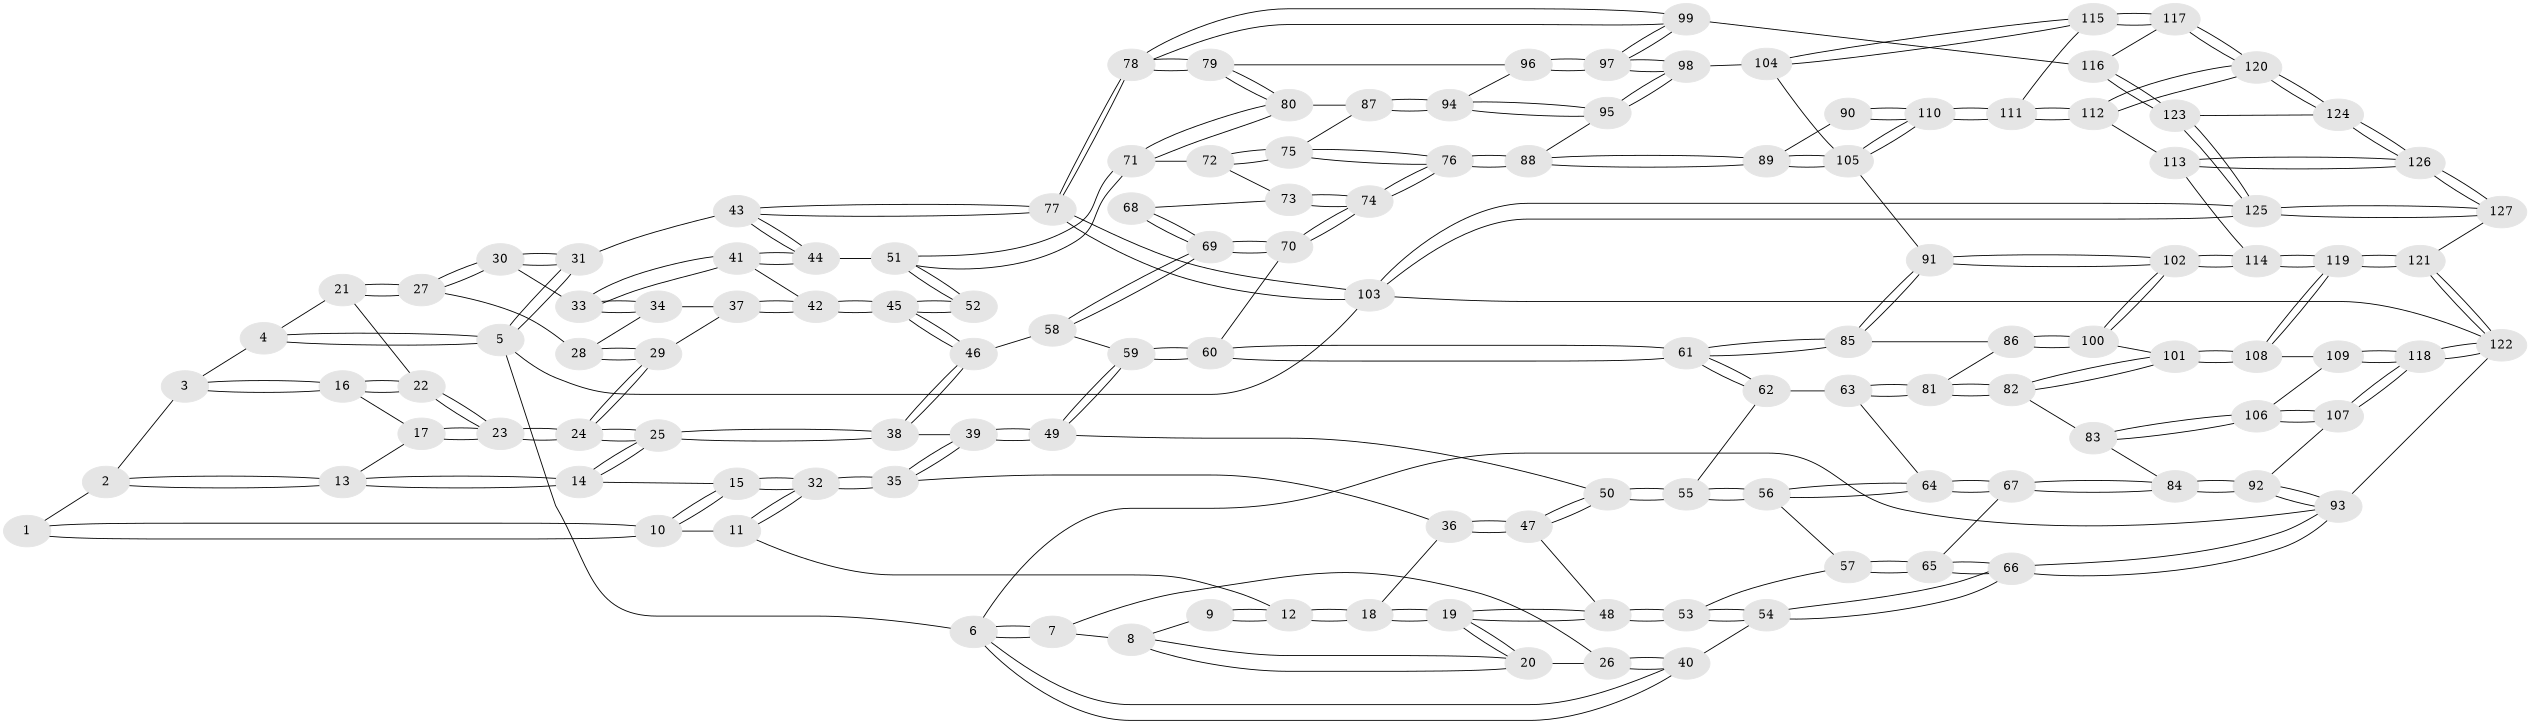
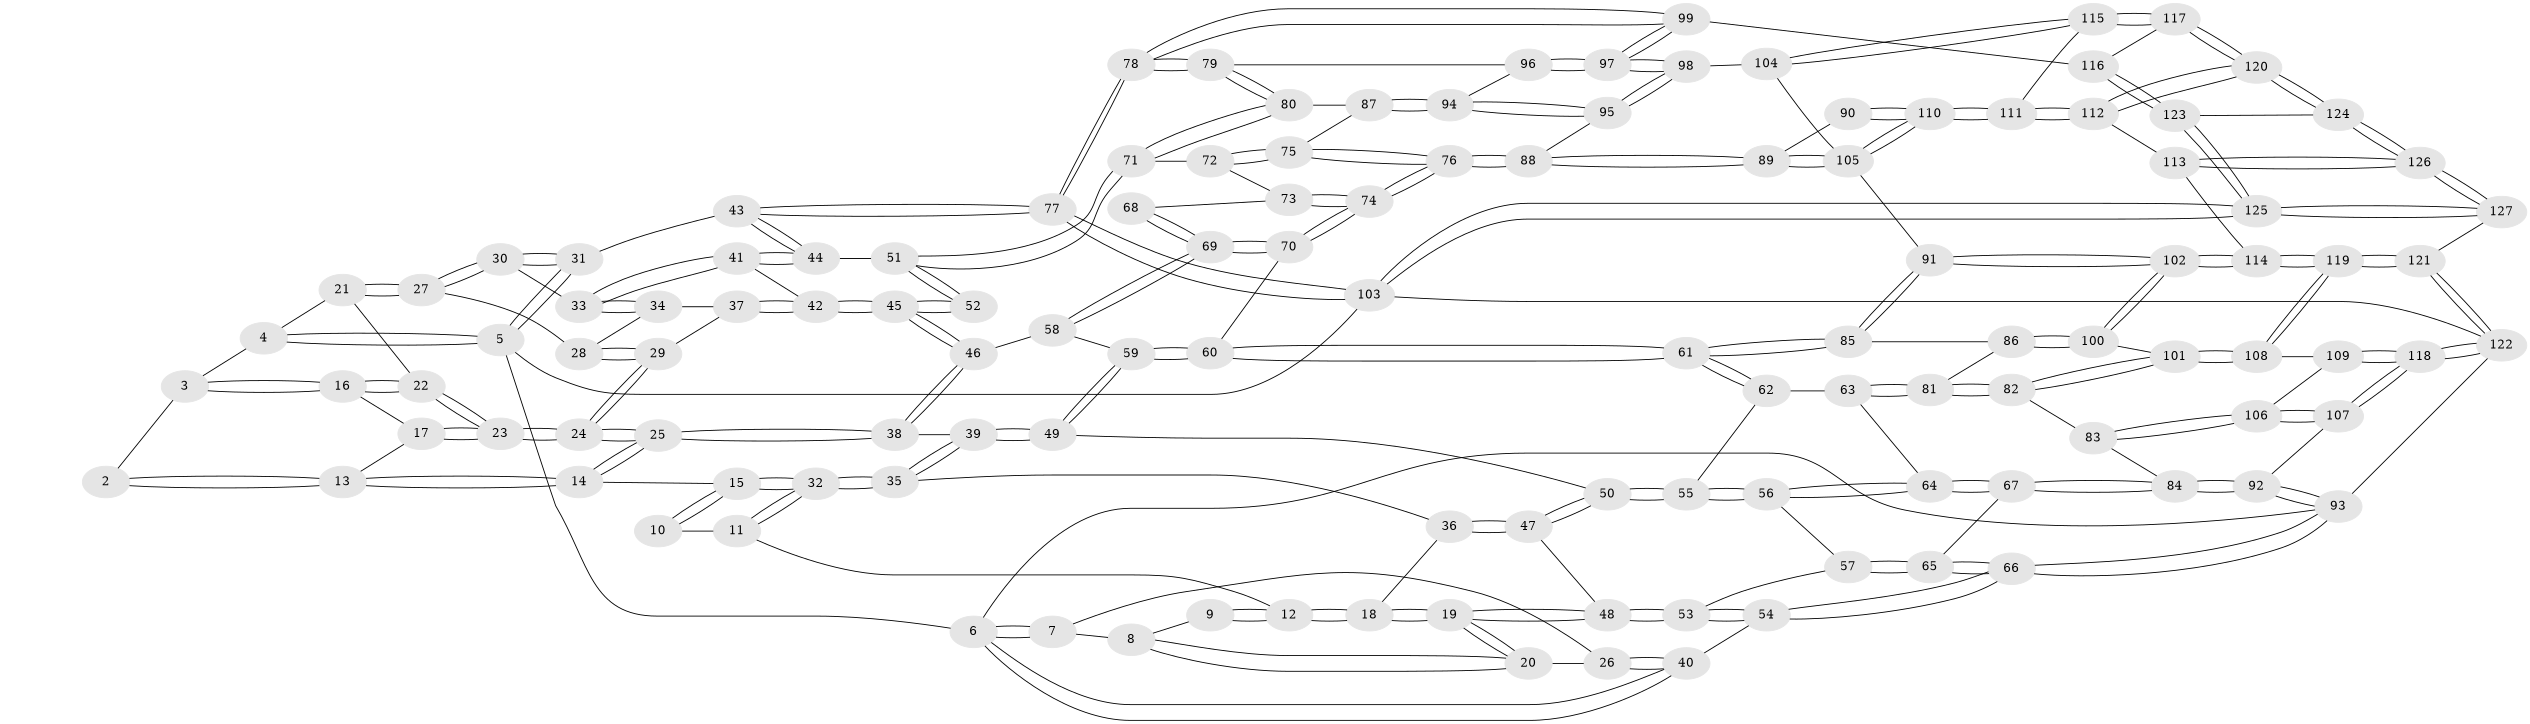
node "1": removed
